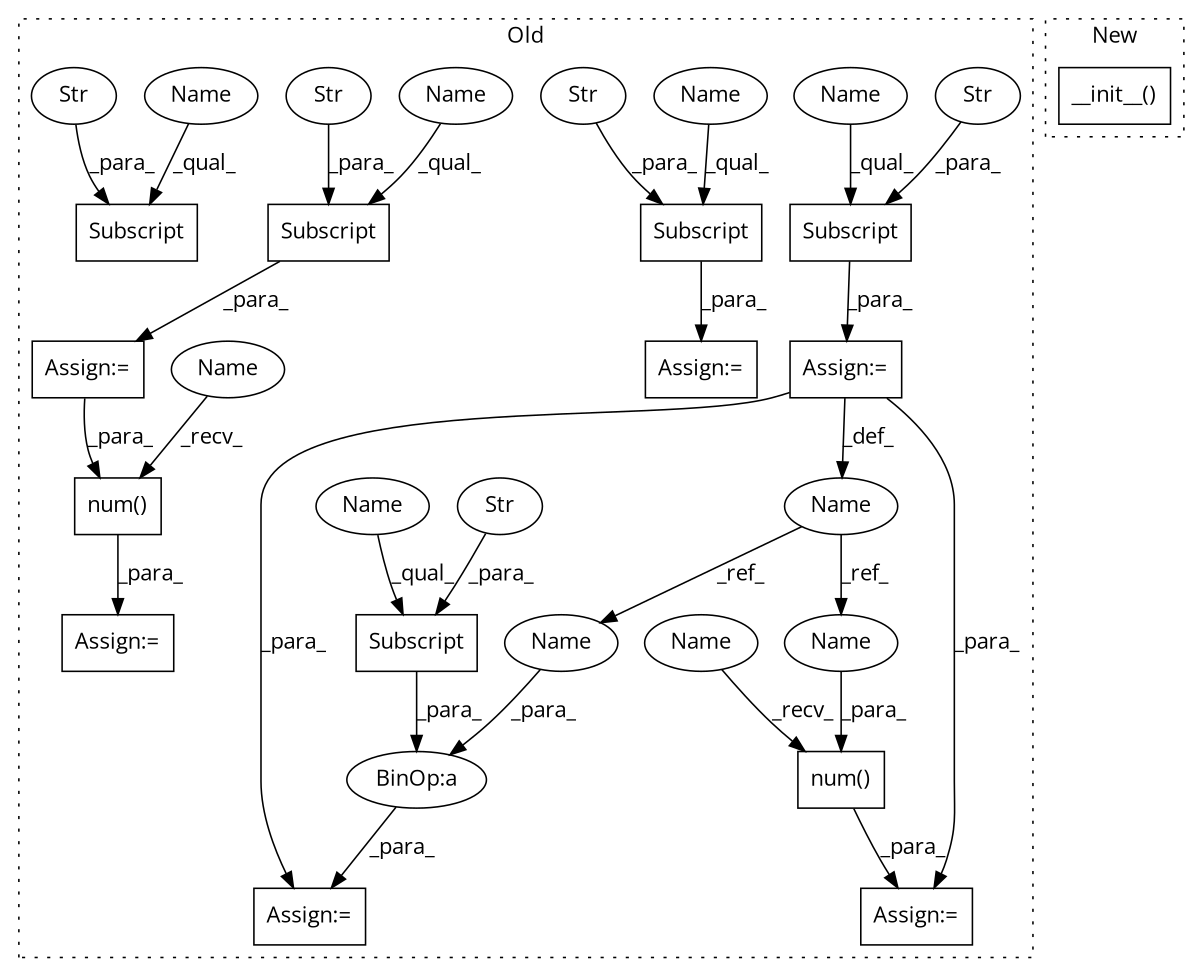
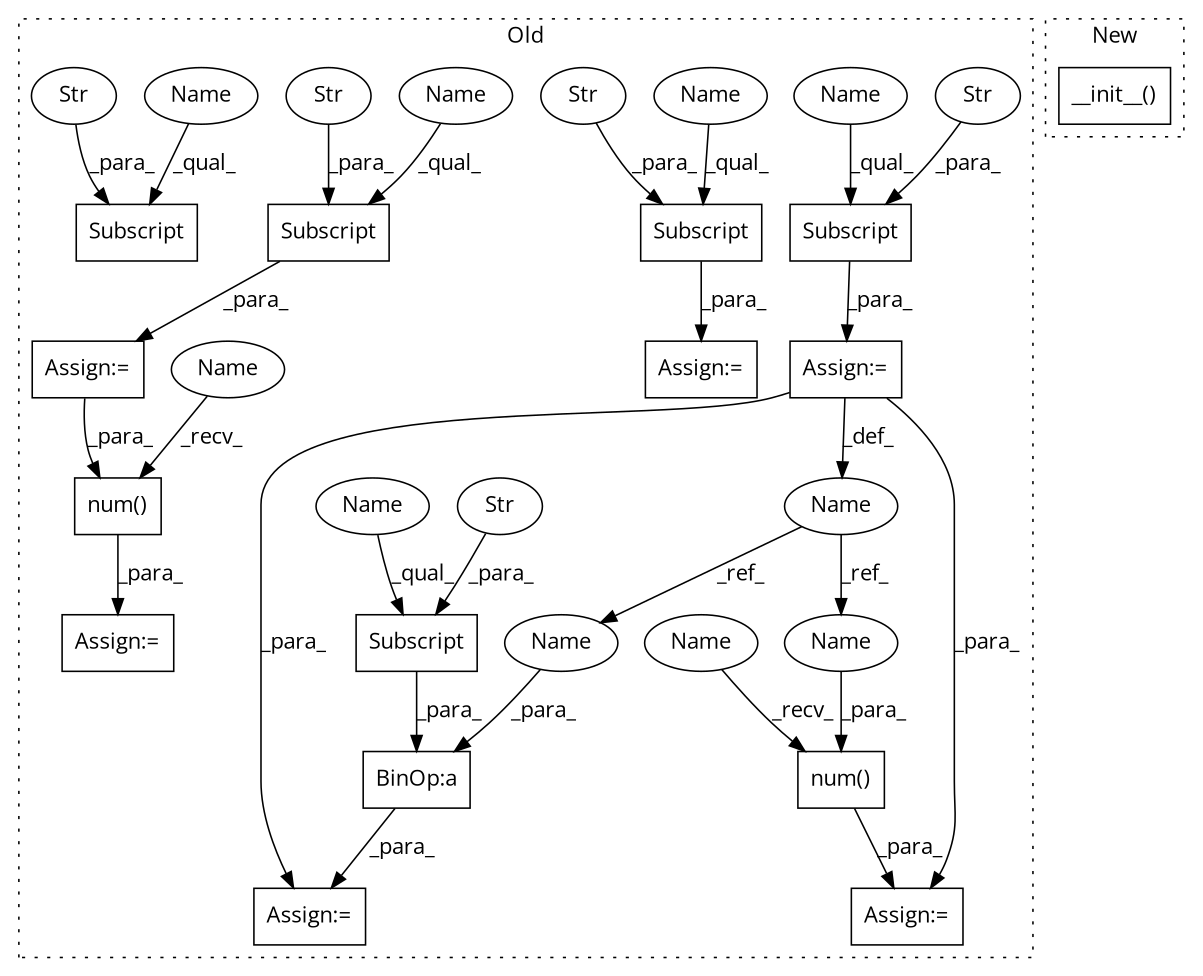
node "BinOp:a": shape ellipse -> box
